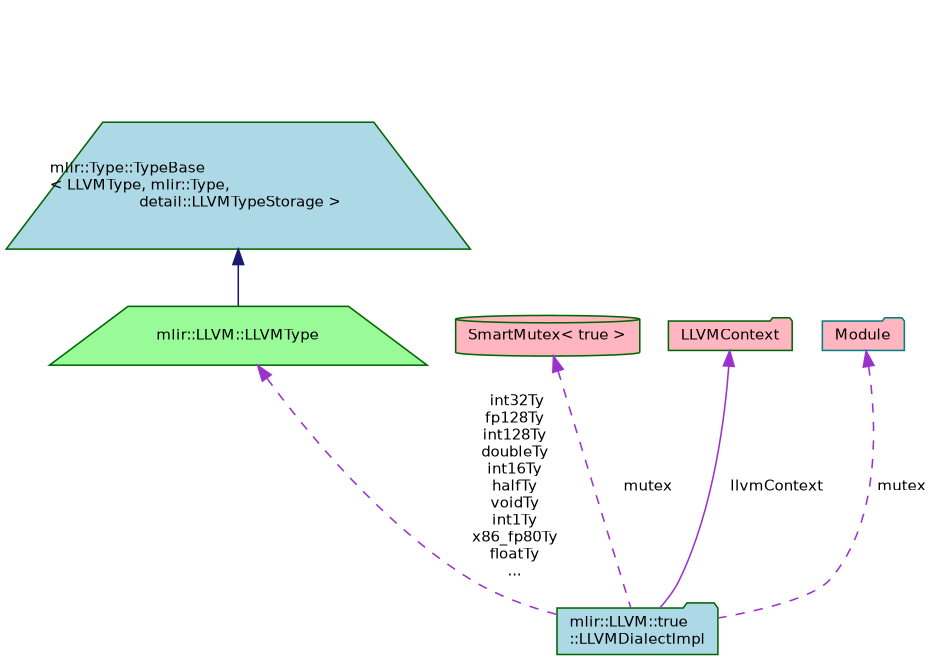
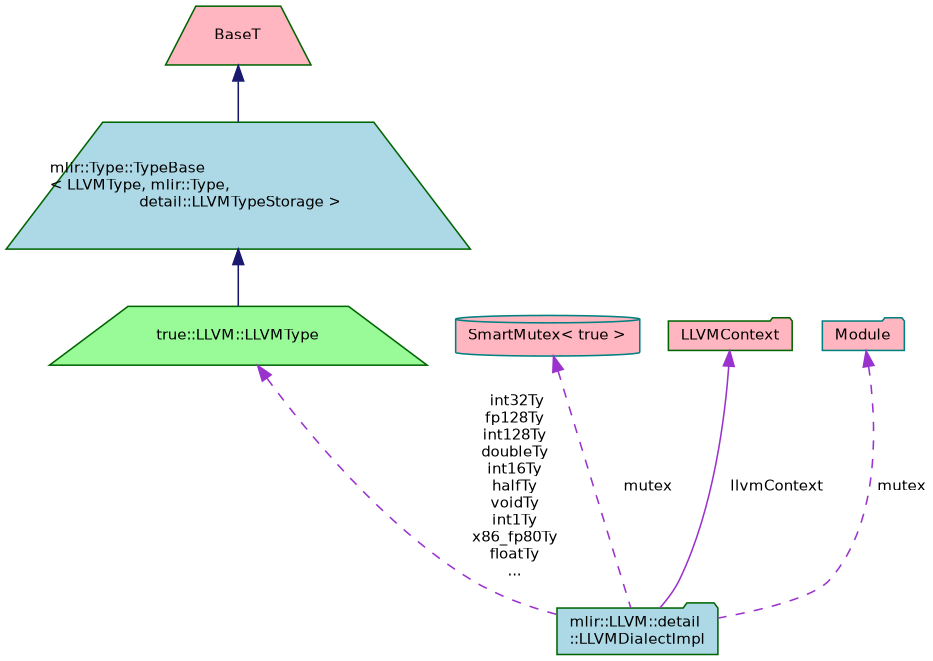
node "BaseT": added
node "mlir::LLVM::LLVMType": label "mlir::LLVM::LLVMType" -> "true::LLVM::LLVMType"
node "SmartMutex< true >": color darkgreen -> teal
node "mlir::LLVM::true ::LLVMDialectImpl": label "mlir::LLVM::true ::LLVMDialectImpl" -> "mlir::LLVM::detail ::LLVMDialectImpl"
